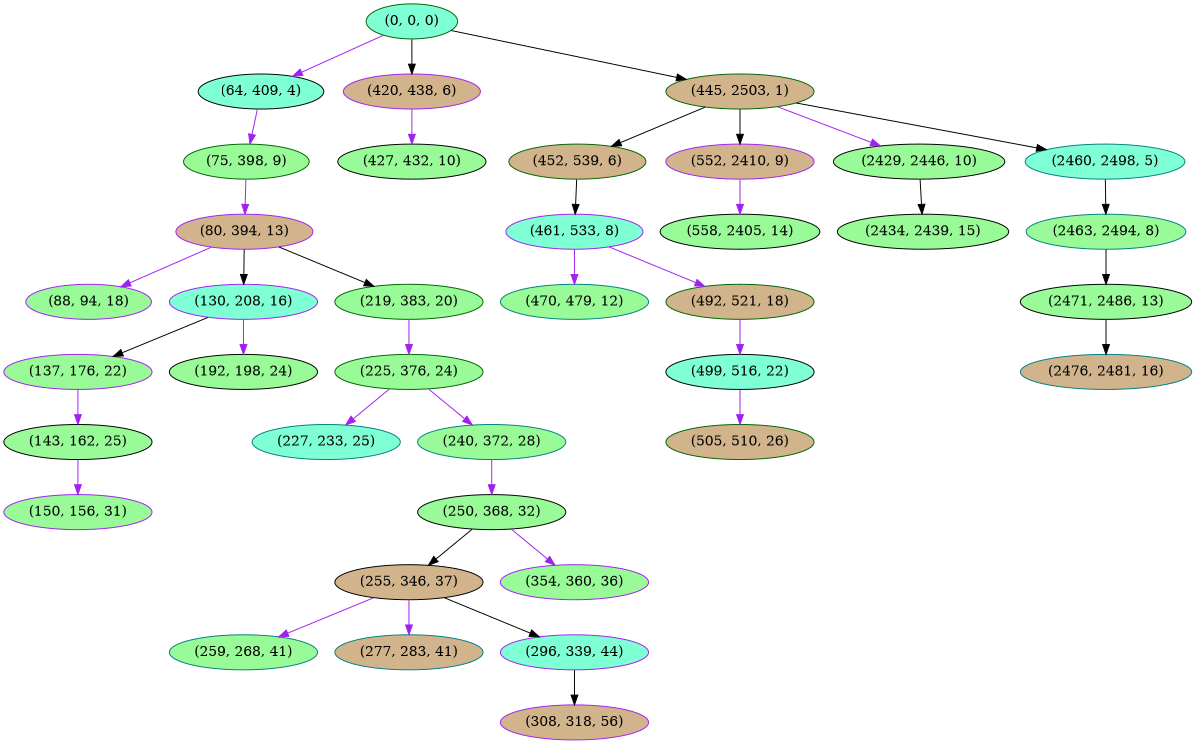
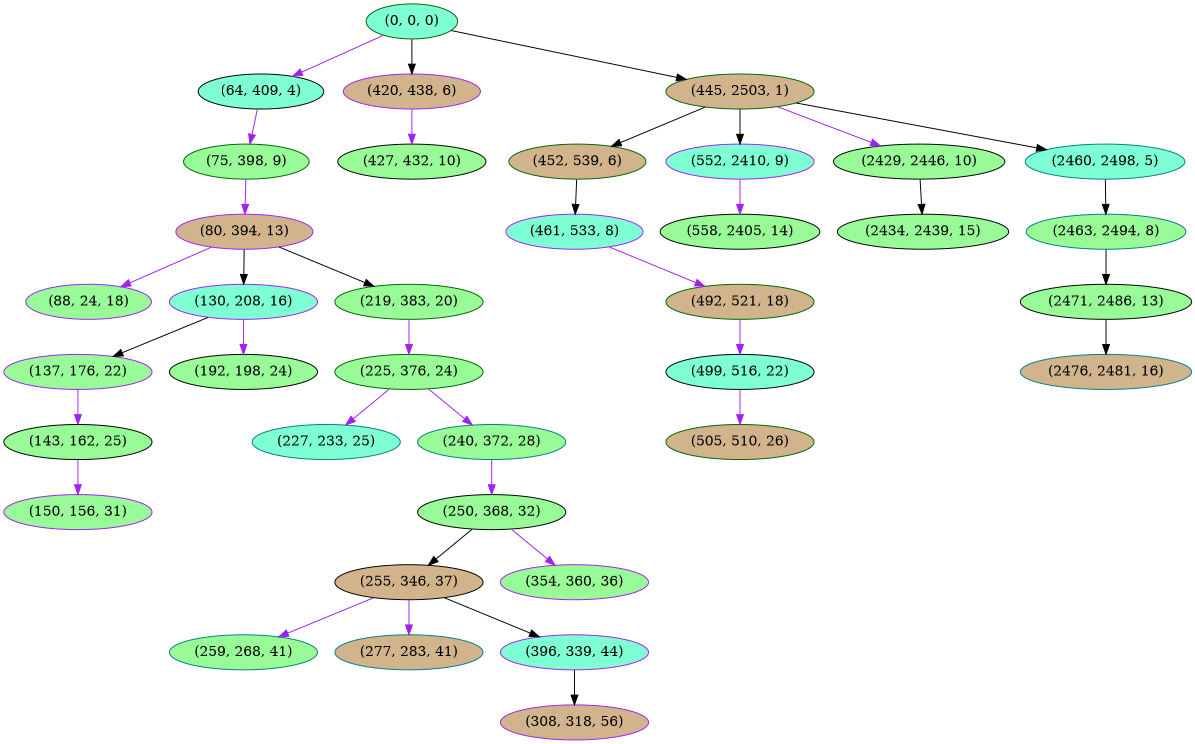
node "(552, 2410, 9)": fillcolor tan -> aquamarine
node "(88, 94, 18)": label "(88, 94, 18)" -> "(88, 24, 18)"
node "(470, 479, 12)": removed
node "(296, 339, 44)": label "(296, 339, 44)" -> "(396, 339, 44)"
